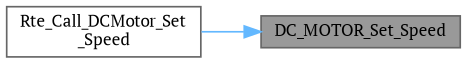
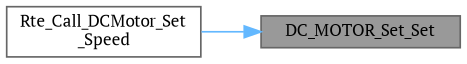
node "DC_MOTOR_Set_Speed": label "DC_MOTOR_Set_Speed" -> "DC_MOTOR_Set_Set"
